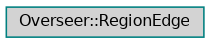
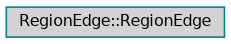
node "Overseer::RegionEdge": label "Overseer::RegionEdge" -> "RegionEdge::RegionEdge"
